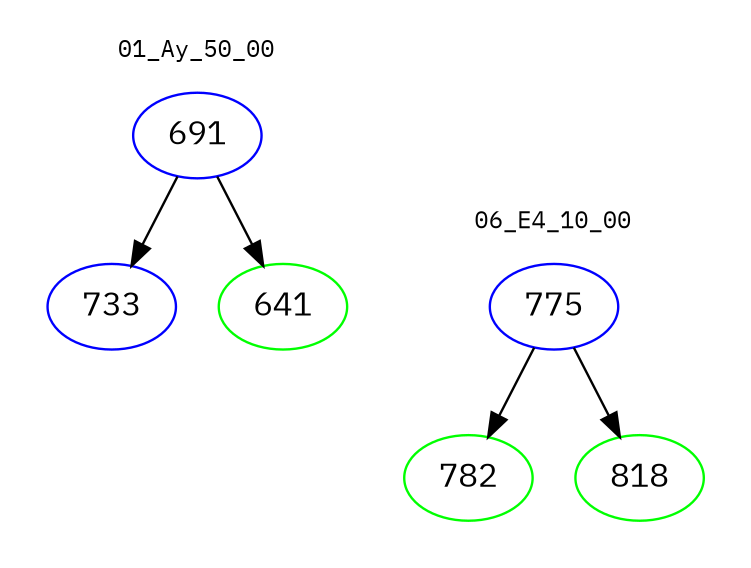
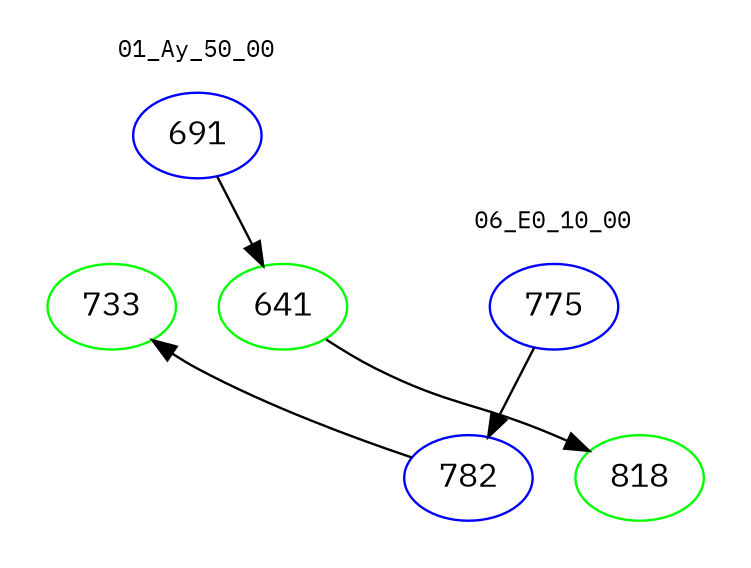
edge "691" -> "733": now "782" -> "733"
cluster "06_E4_10_00": label "06_E4_10_00" -> "06_E0_10_00"
node "733": color blue -> green
edge "775" -> "818": now "641" -> "818"
node "782": color green -> blue
